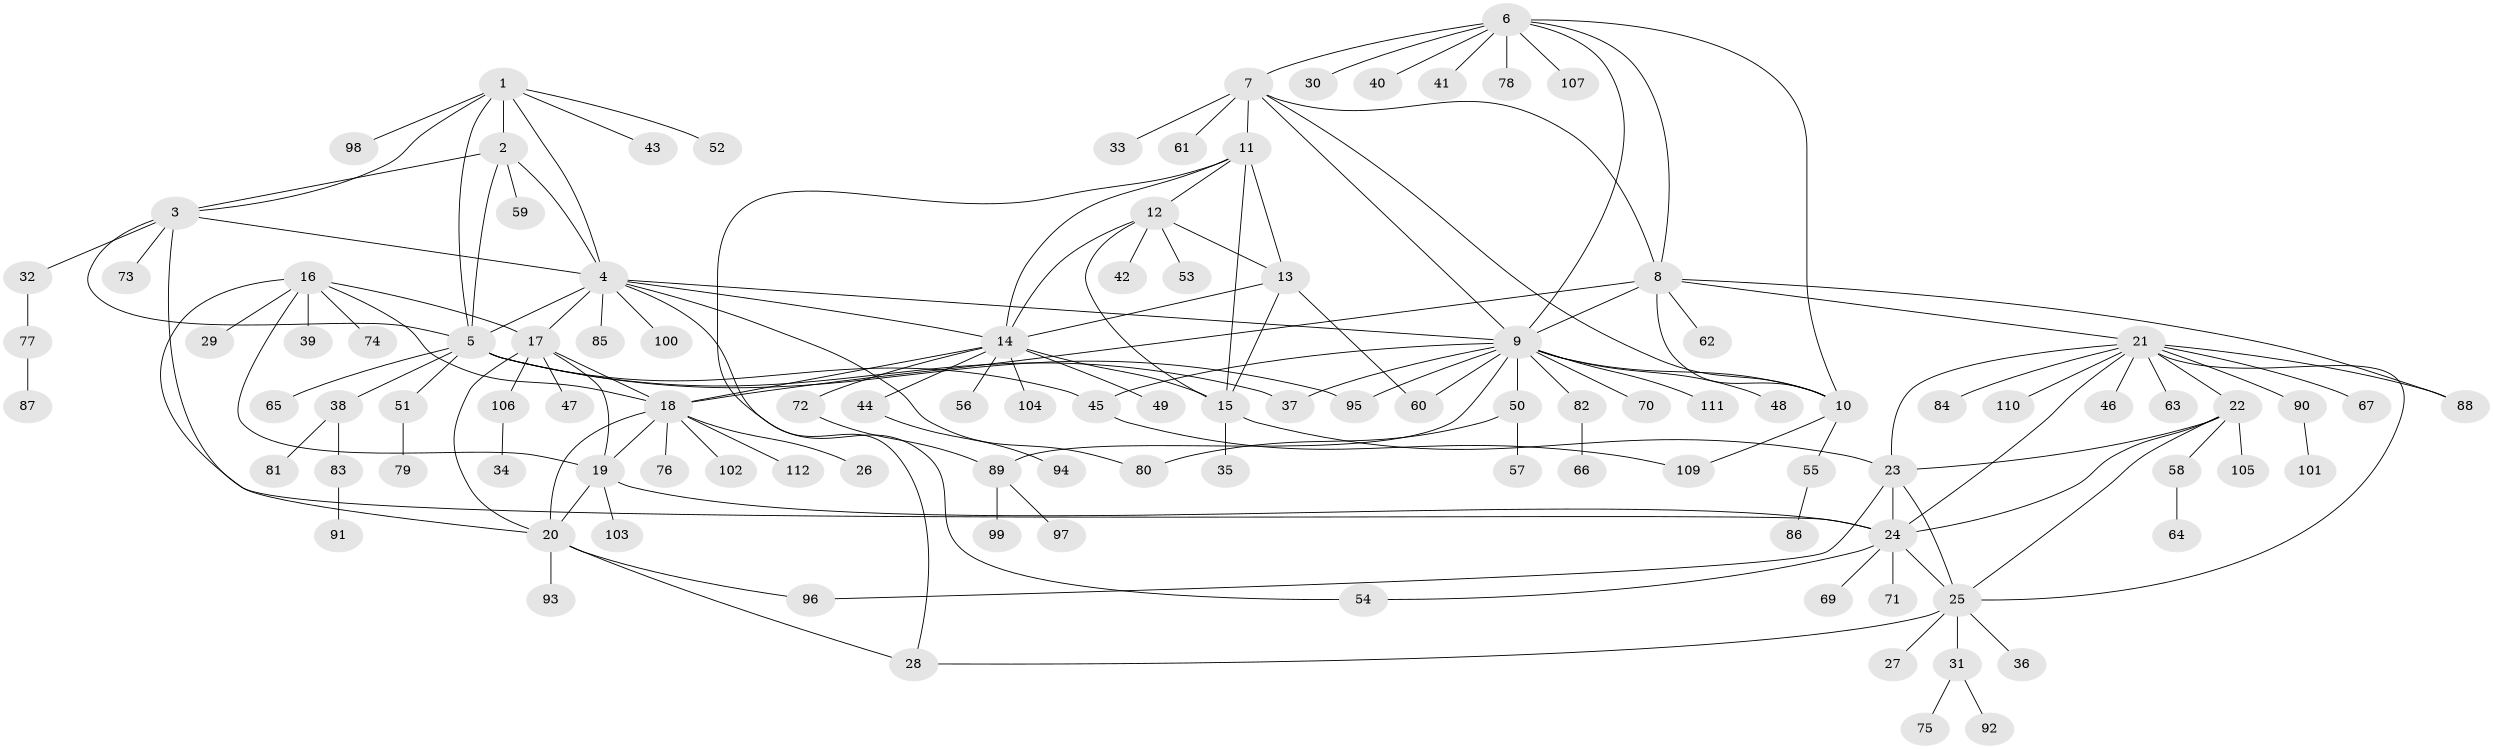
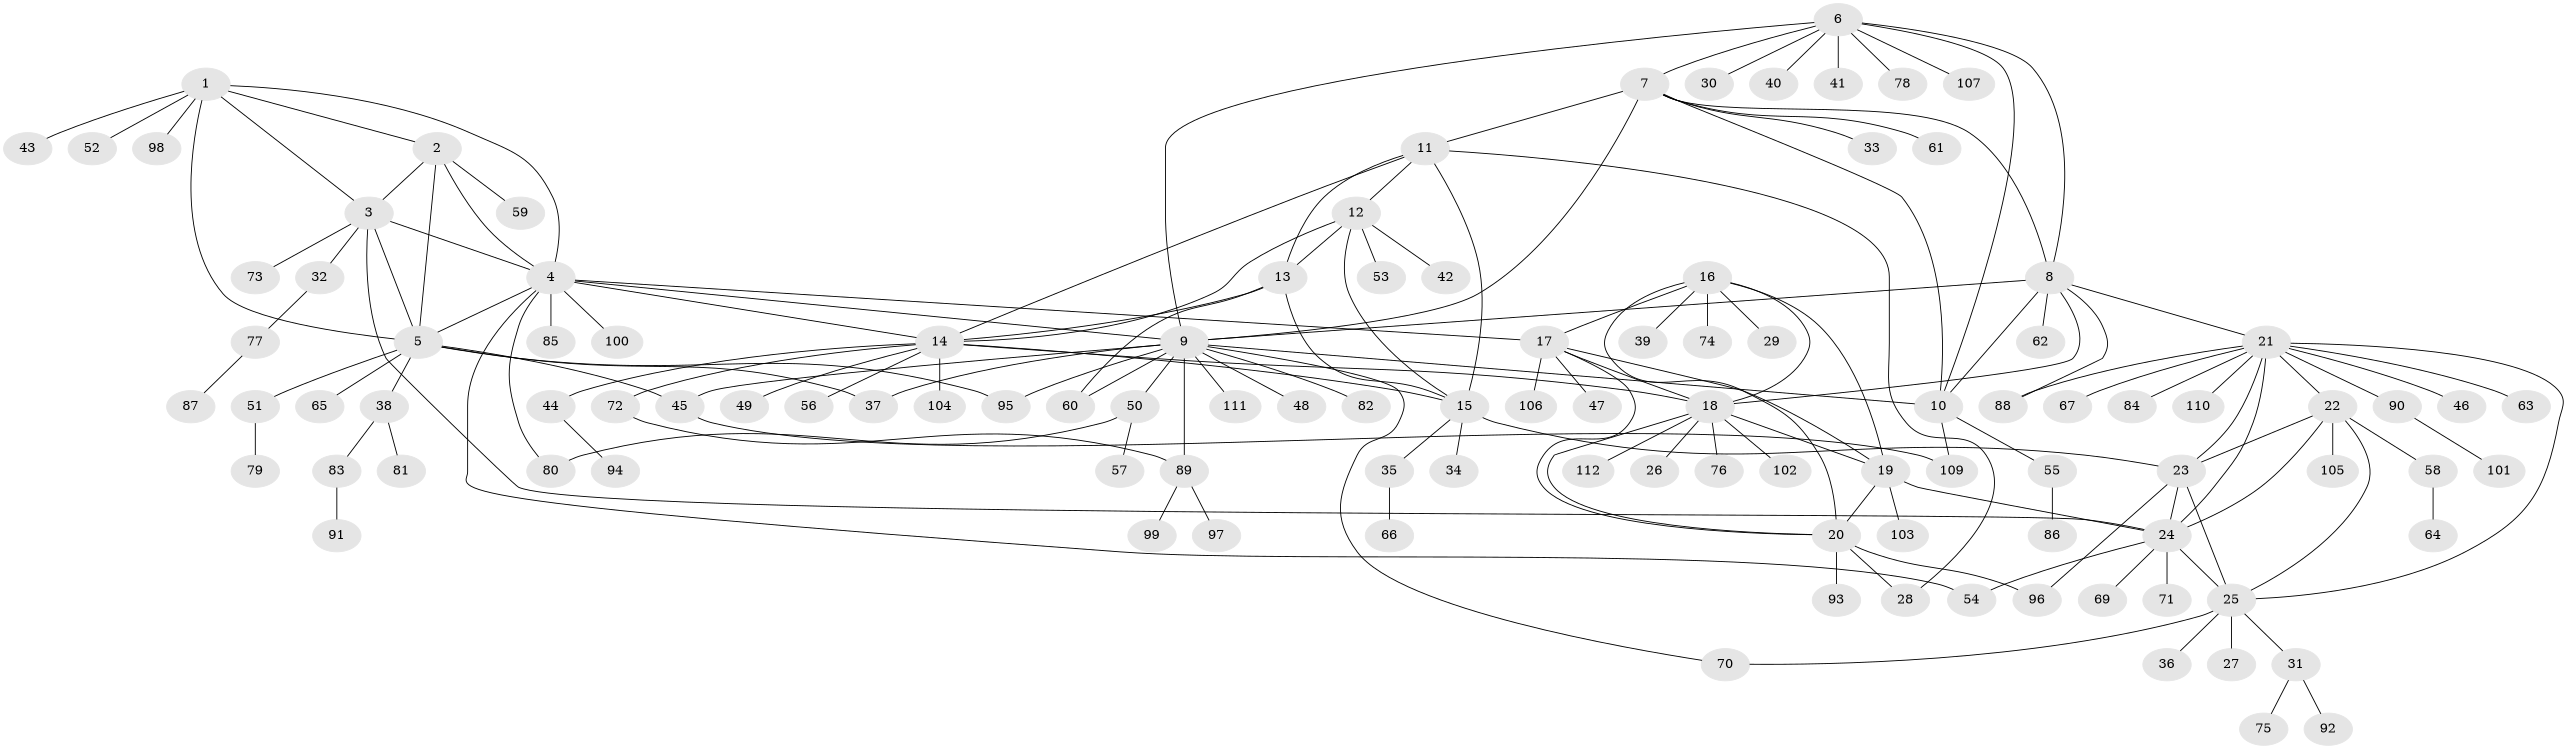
edge "82" -- "66": now "35" -- "66"
edge "106" -- "34": now "15" -- "34"
edge "25" -- "28": now "25" -- "70"
